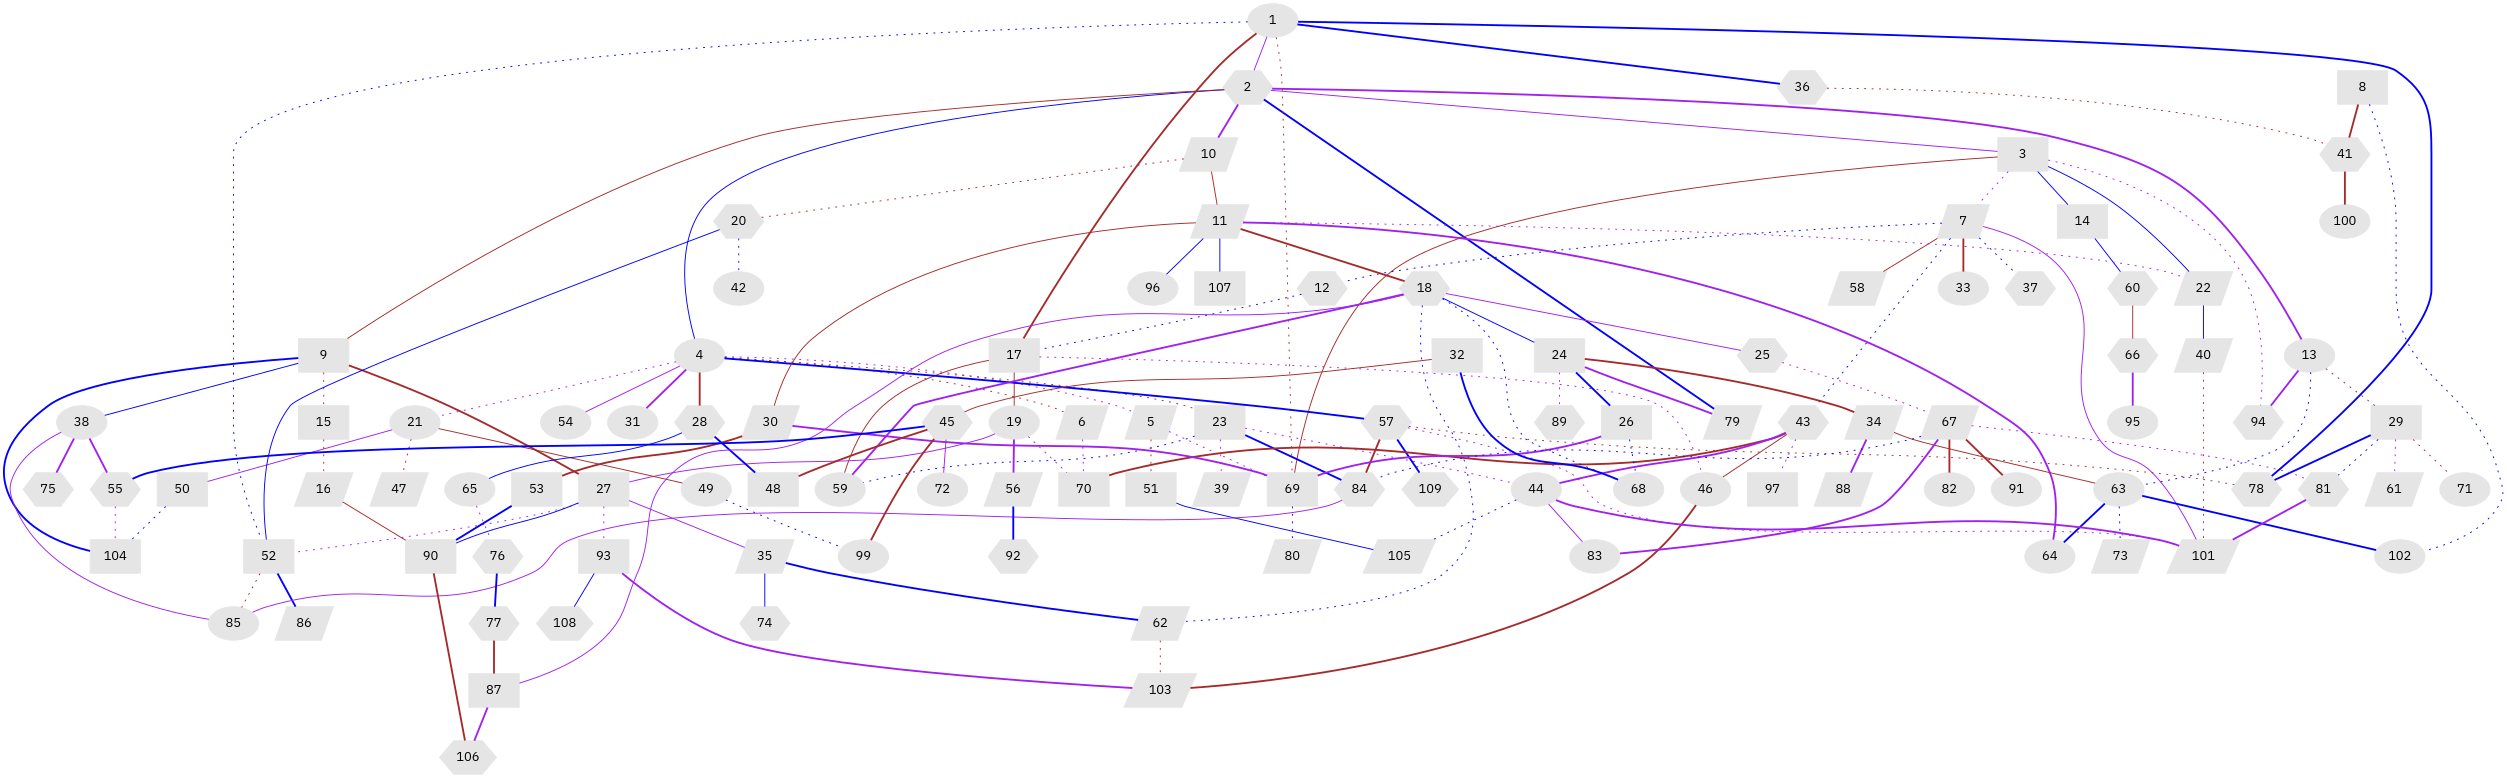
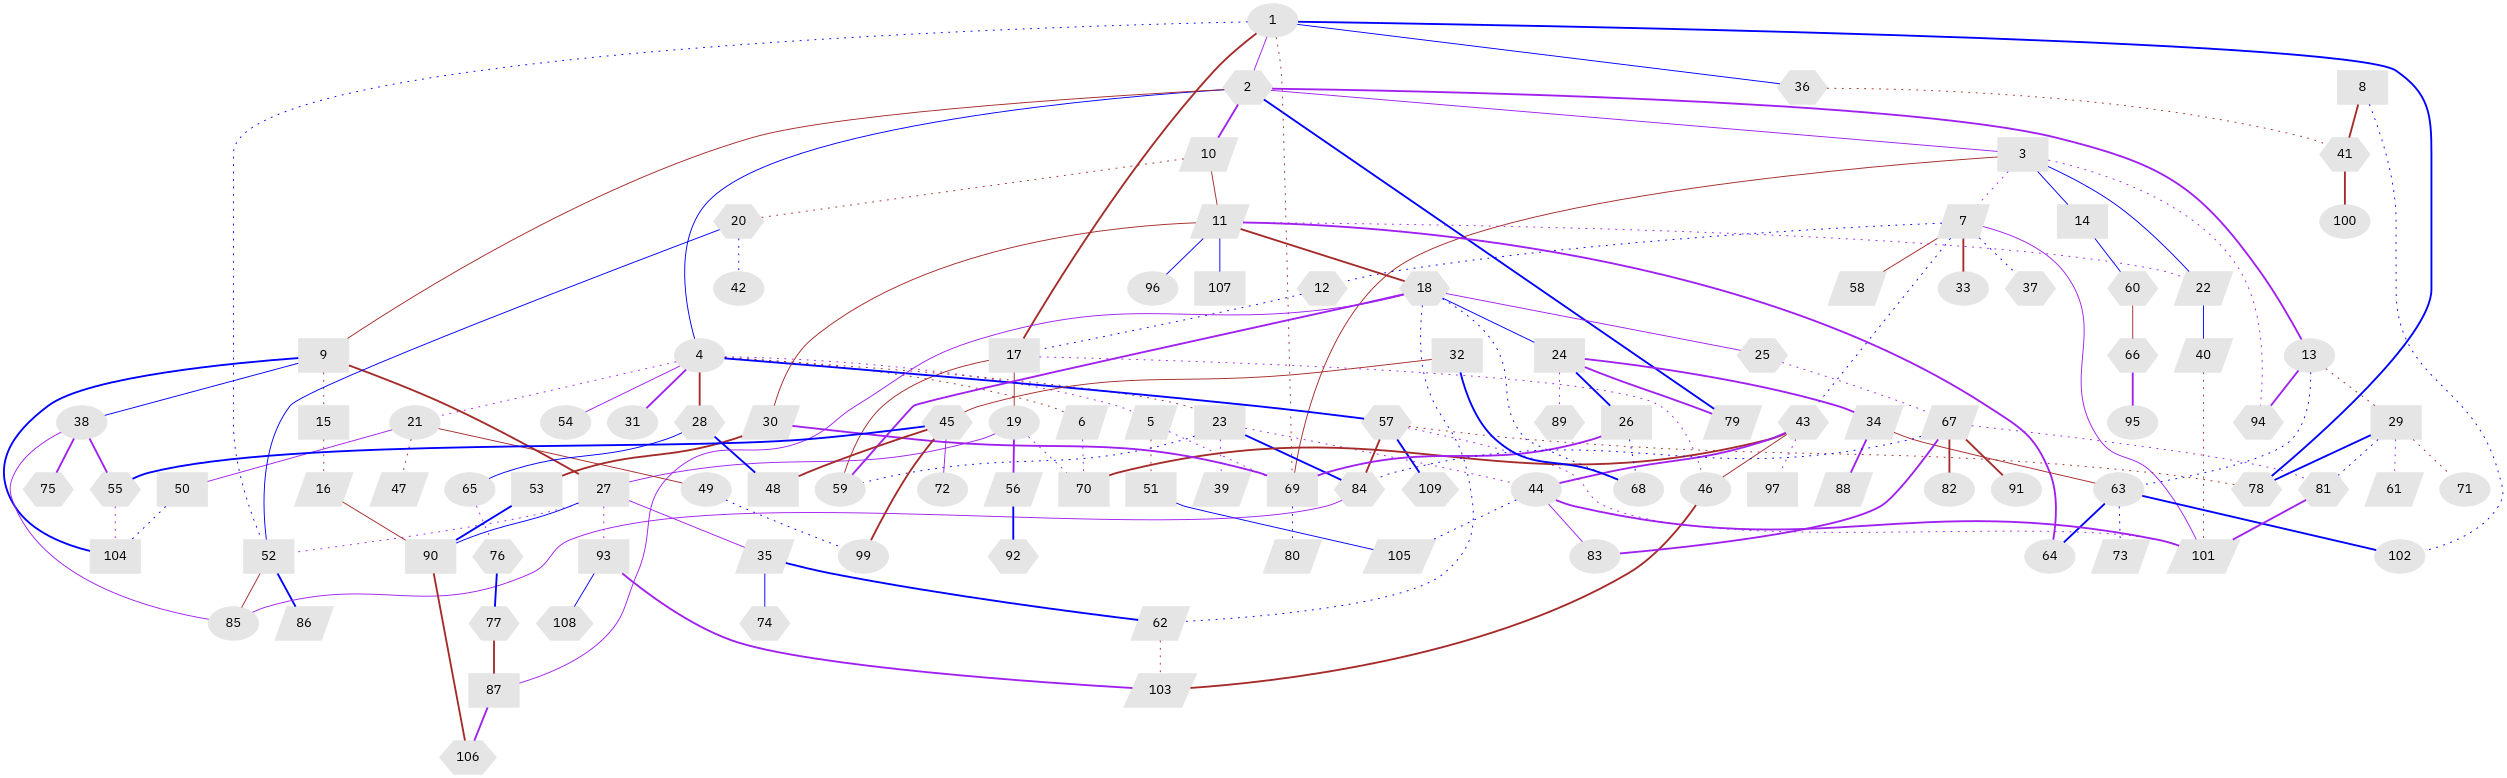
edge "1" -- "36": style bold -> solid
edge "24" -- "34": color brown -> purple
edge "52" -- "85": style dotted -> solid
